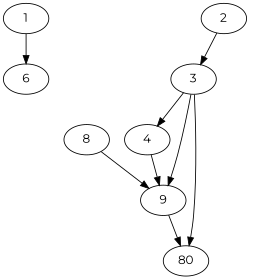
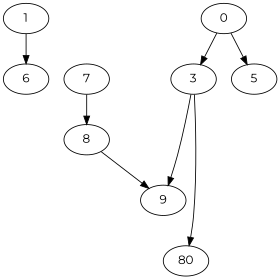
node "2": label "2" -> "0"
node "7": added
node "5": added
node "4": removed
edge "9" -> "80": removed
